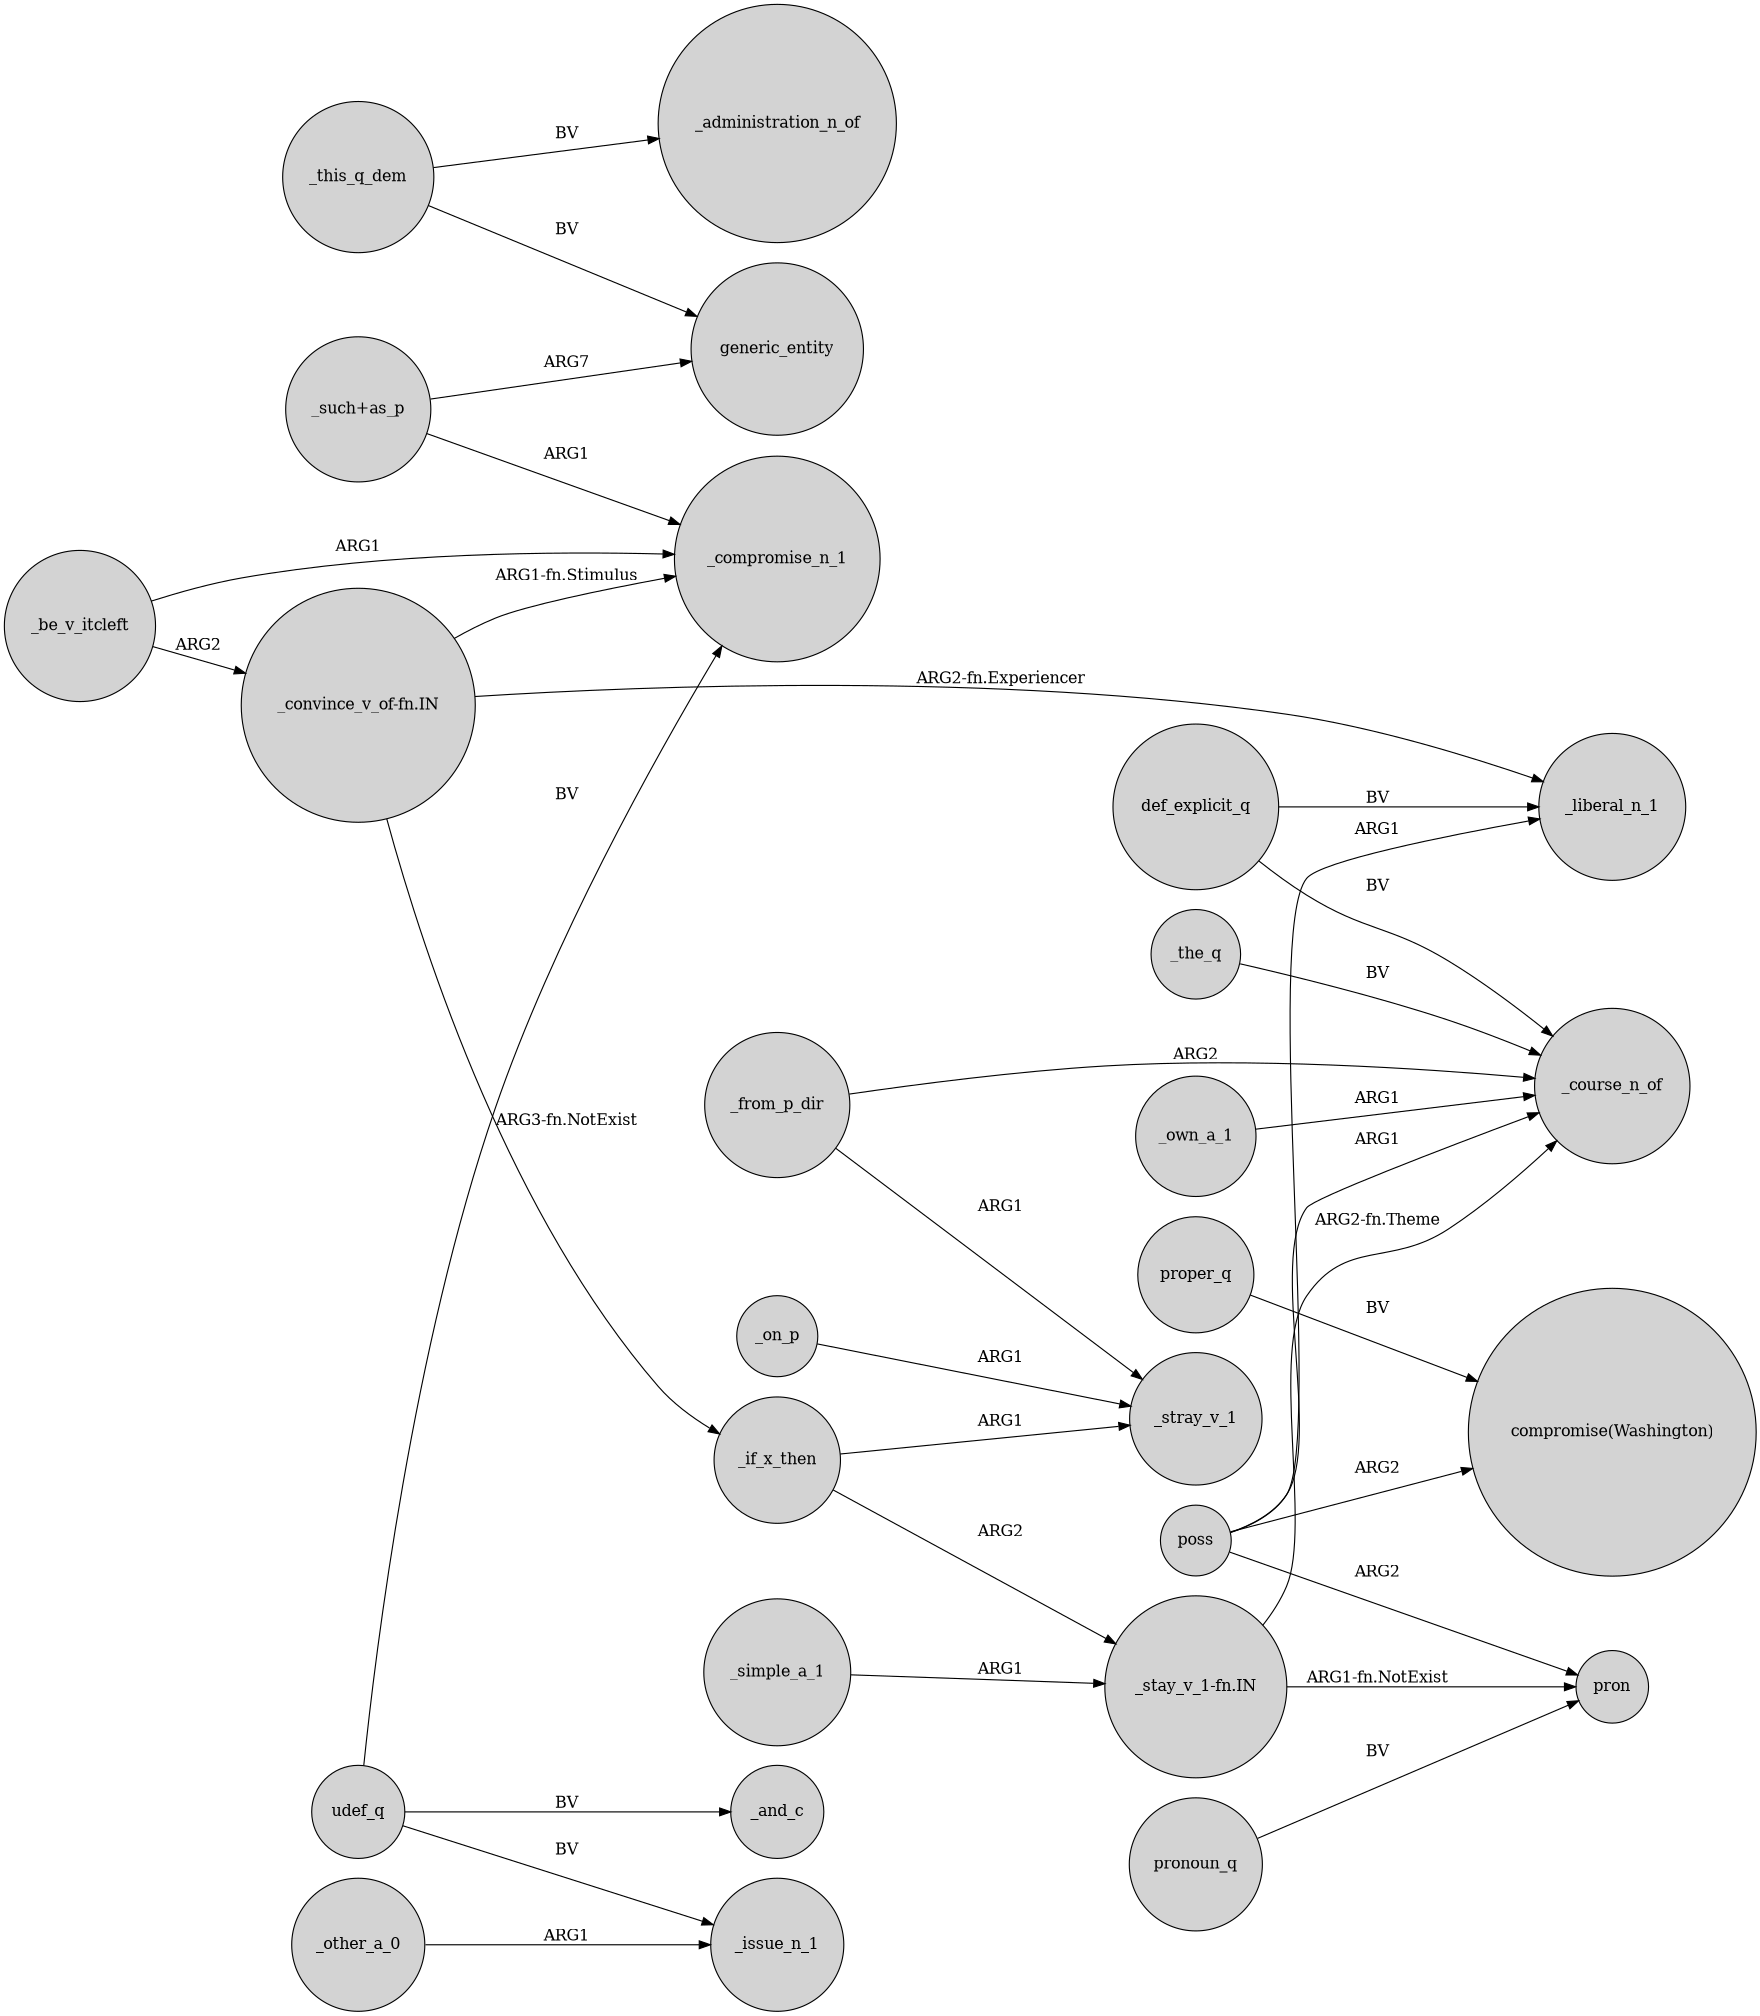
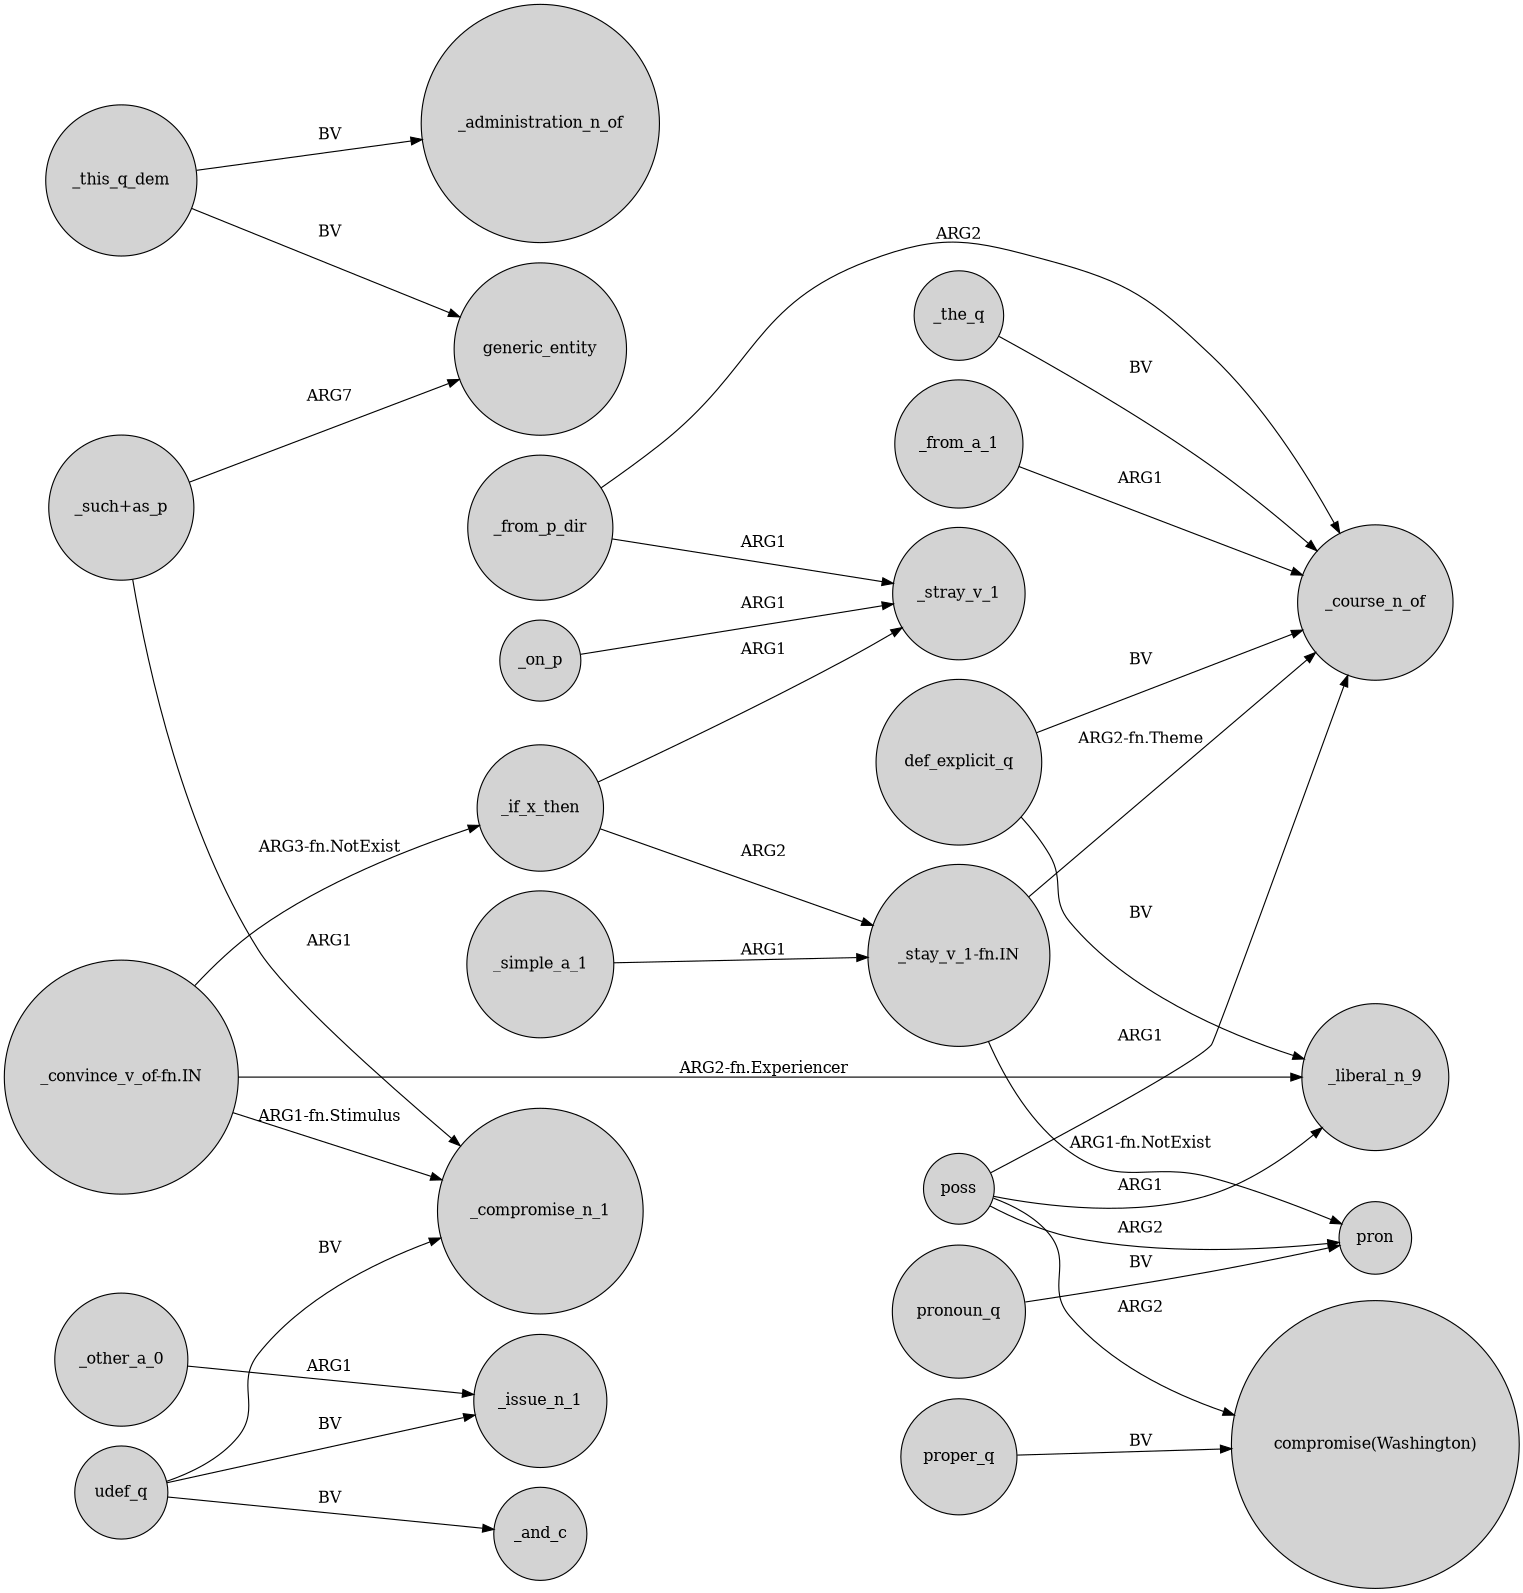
node "_be_v_itcleft": removed
node "_liberal_n_1": label "_liberal_n_1" -> "_liberal_n_9"
node "_own_a_1": label "_own_a_1" -> "_from_a_1"
